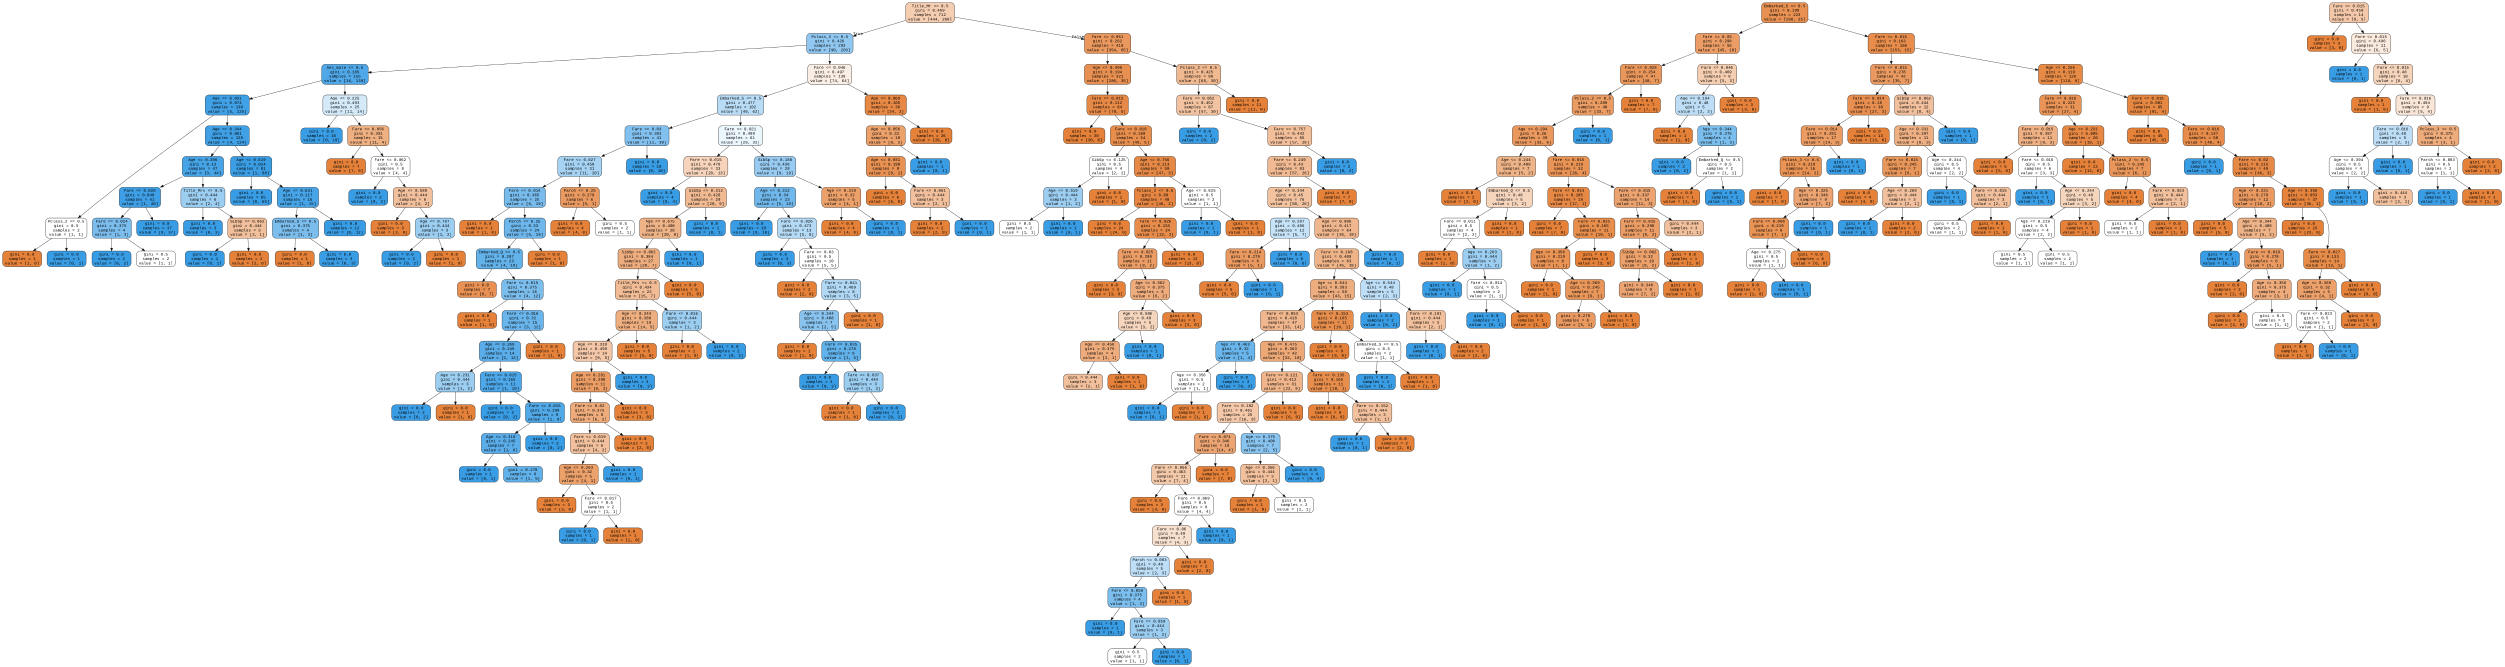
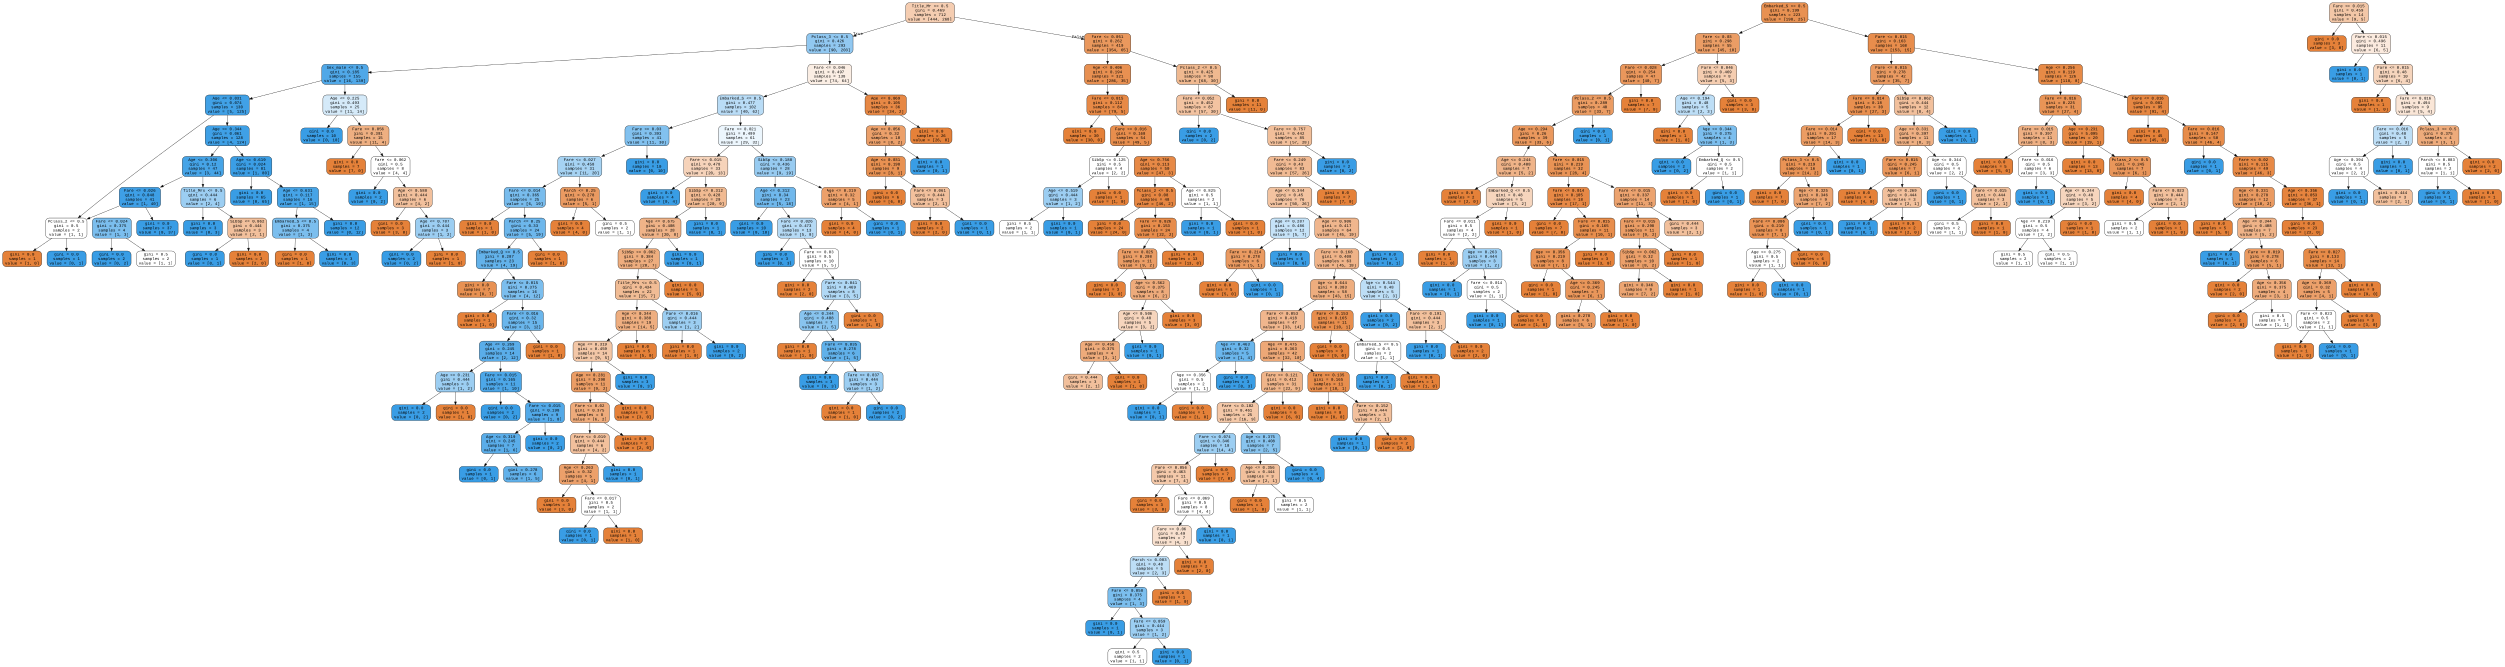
node "Age <= 0.194 gini = 0.48 gini = 5 value = [2, 3]": label "Age <= 0.194 gini = 0.48 gini = 5 value = [2, 3]" -> "Age <= 0.194 gini = 0.48 samples = 5 value = [2, 3]"
edge "Fare <= 0.016 gini = 0.168 samples = 54 value = [49, 5]" -> "Age <= 0.756 gini = 0.113 samples = 50 value = [47, 3]": removed
edge "Age <= 0.294 gini = 0.26 samples = 39 value = [33, 6]" -> "Age <= 0.244 gini = 0.408 samples = 7 value = [5, 2]": reversed
edge "Fare <= 0.026 gini = 0.048 samples = 41 value = [1, 40]" -> "Fare <= 0.024 gini = 0.375 samples = 4 value = [1, 3]": now "Fare <= 0.026 gini = 0.048 samples = 41 value = [1, 40]" -> "Pclass_2 <= 0.5 gini = 0.5 samples = 2 value = [1, 1]"
edge "Age <= 0.356 gini = 0.053 samples = 37 value = [36, 1]" -> "Fare <= 0.027 gini = 0.133 samples = 14 value = [13, 1]": now "gini = 0.0 samples = 23 value = [23, 0]" -> "Fare <= 0.027 gini = 0.133 samples = 14 value = [13, 1]"
node "Fare <= 0.074 gini = 0.346 samples = 18 value = [14, 4]": fillcolor #eca572 -> #9ccef2
